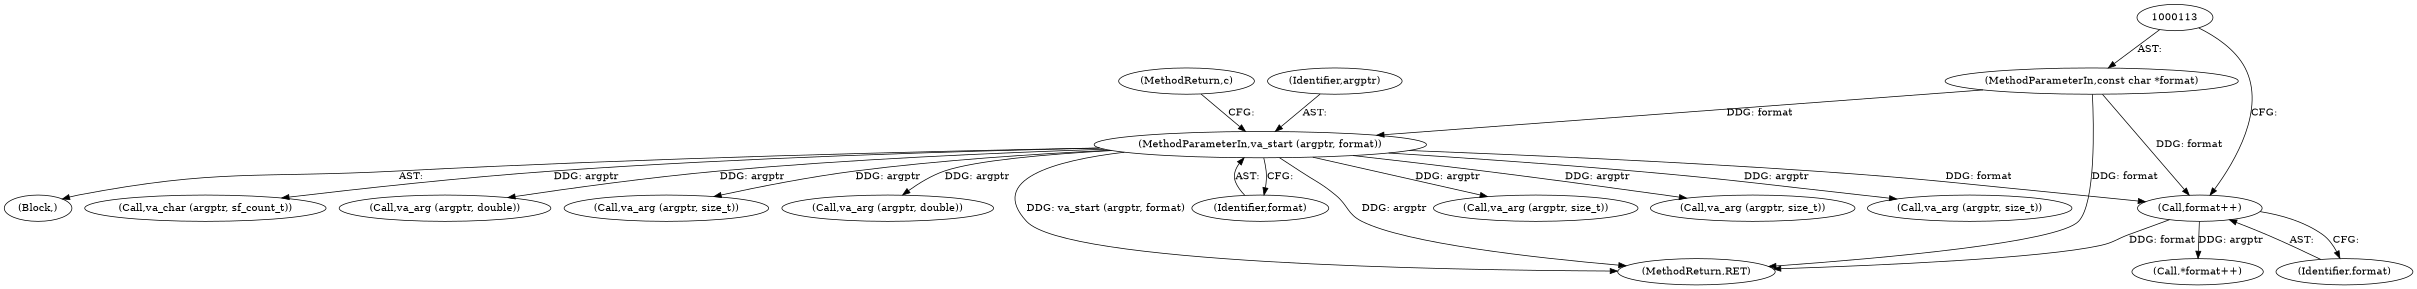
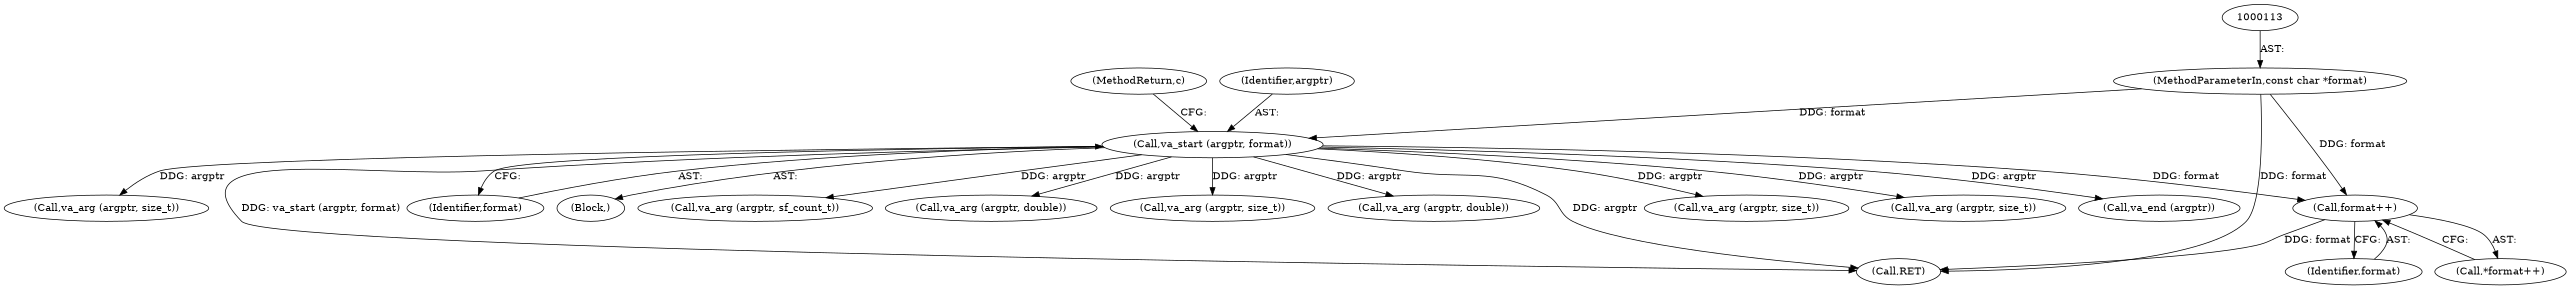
edge "1000113" -> "(Call,format++)": now "(Call,*format++)" -> "(Call,format++)"
node "(MethodParameterIn,va_start (argptr, format))": label "(MethodParameterIn,va_start (argptr, format))" -> "(Call,va_start (argptr, format))"
node "(Call,va_char (argptr, sf_count_t))": label "(Call,va_char (argptr, sf_count_t))" -> "(Call,va_arg (argptr, sf_count_t))"
node "(Call,va_end (argptr))": added
edge "(Call,format++)" -> "(Call,*format++)": label "DDG: argptr" -> "AST: "
node "(MethodReturn,RET)": label "(MethodReturn,RET)" -> "(Call,RET)"
